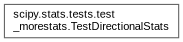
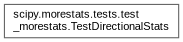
node "scipy.stats.tests.test _morestats.TestDirectionalStats": label "scipy.stats.tests.test _morestats.TestDirectionalStats" -> "scipy.morestats.tests.test _morestats.TestDirectionalStats"
